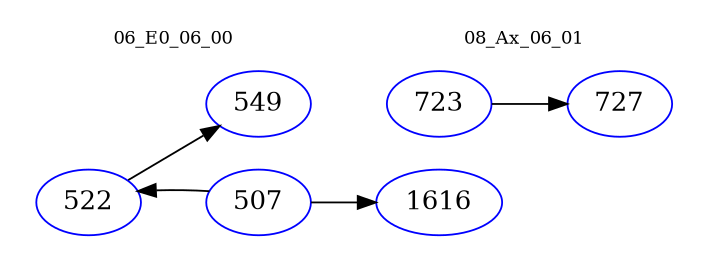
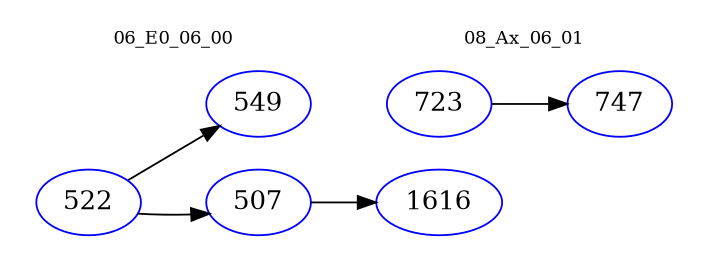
node "727": label "727" -> "747"
edge "507" -> "522": reversed
